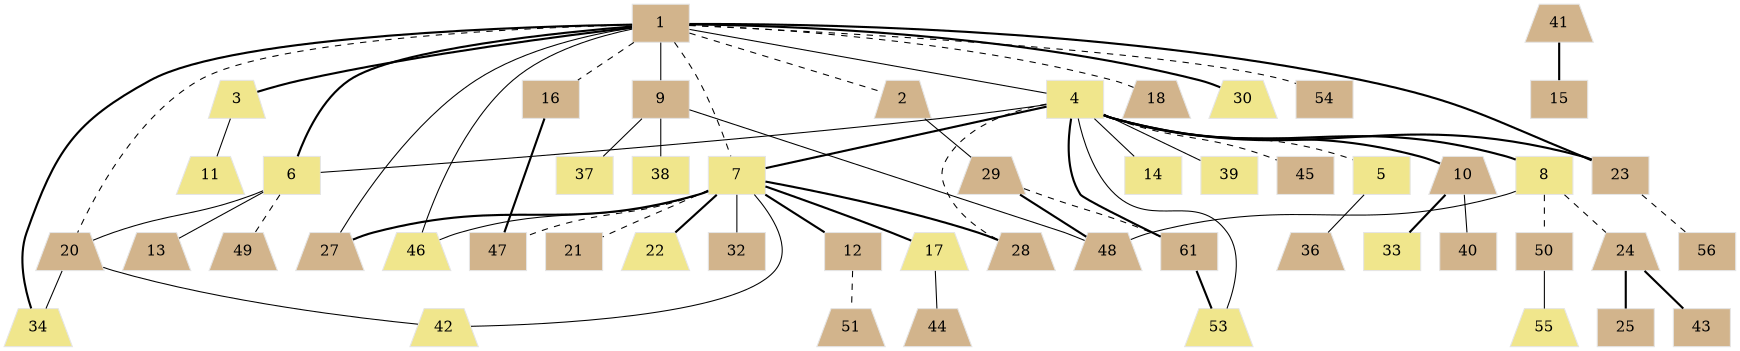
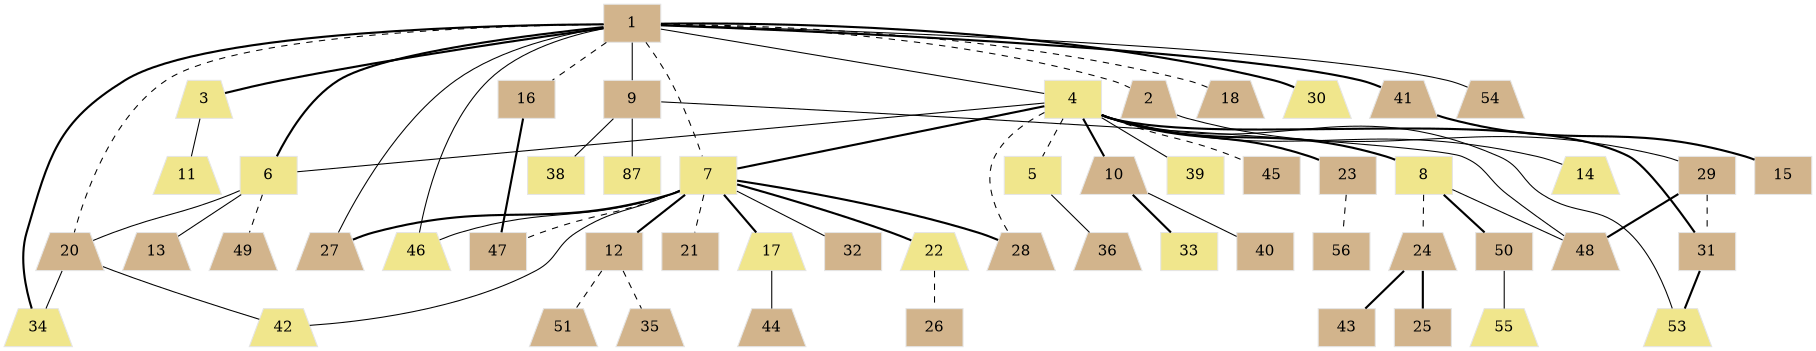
edge "1" -- "23": now "1" -- "41"
edge "1" -- "54": style dashed -> solid
node "54": shape box -> trapezium
node "37": label "37" -> "87"
node "29": shape trapezium -> box
node "14": shape box -> trapezium
edge "8" -- "50": style dashed -> bold
node "61": label "61" -> "31"
node "35": added
node "26": added
